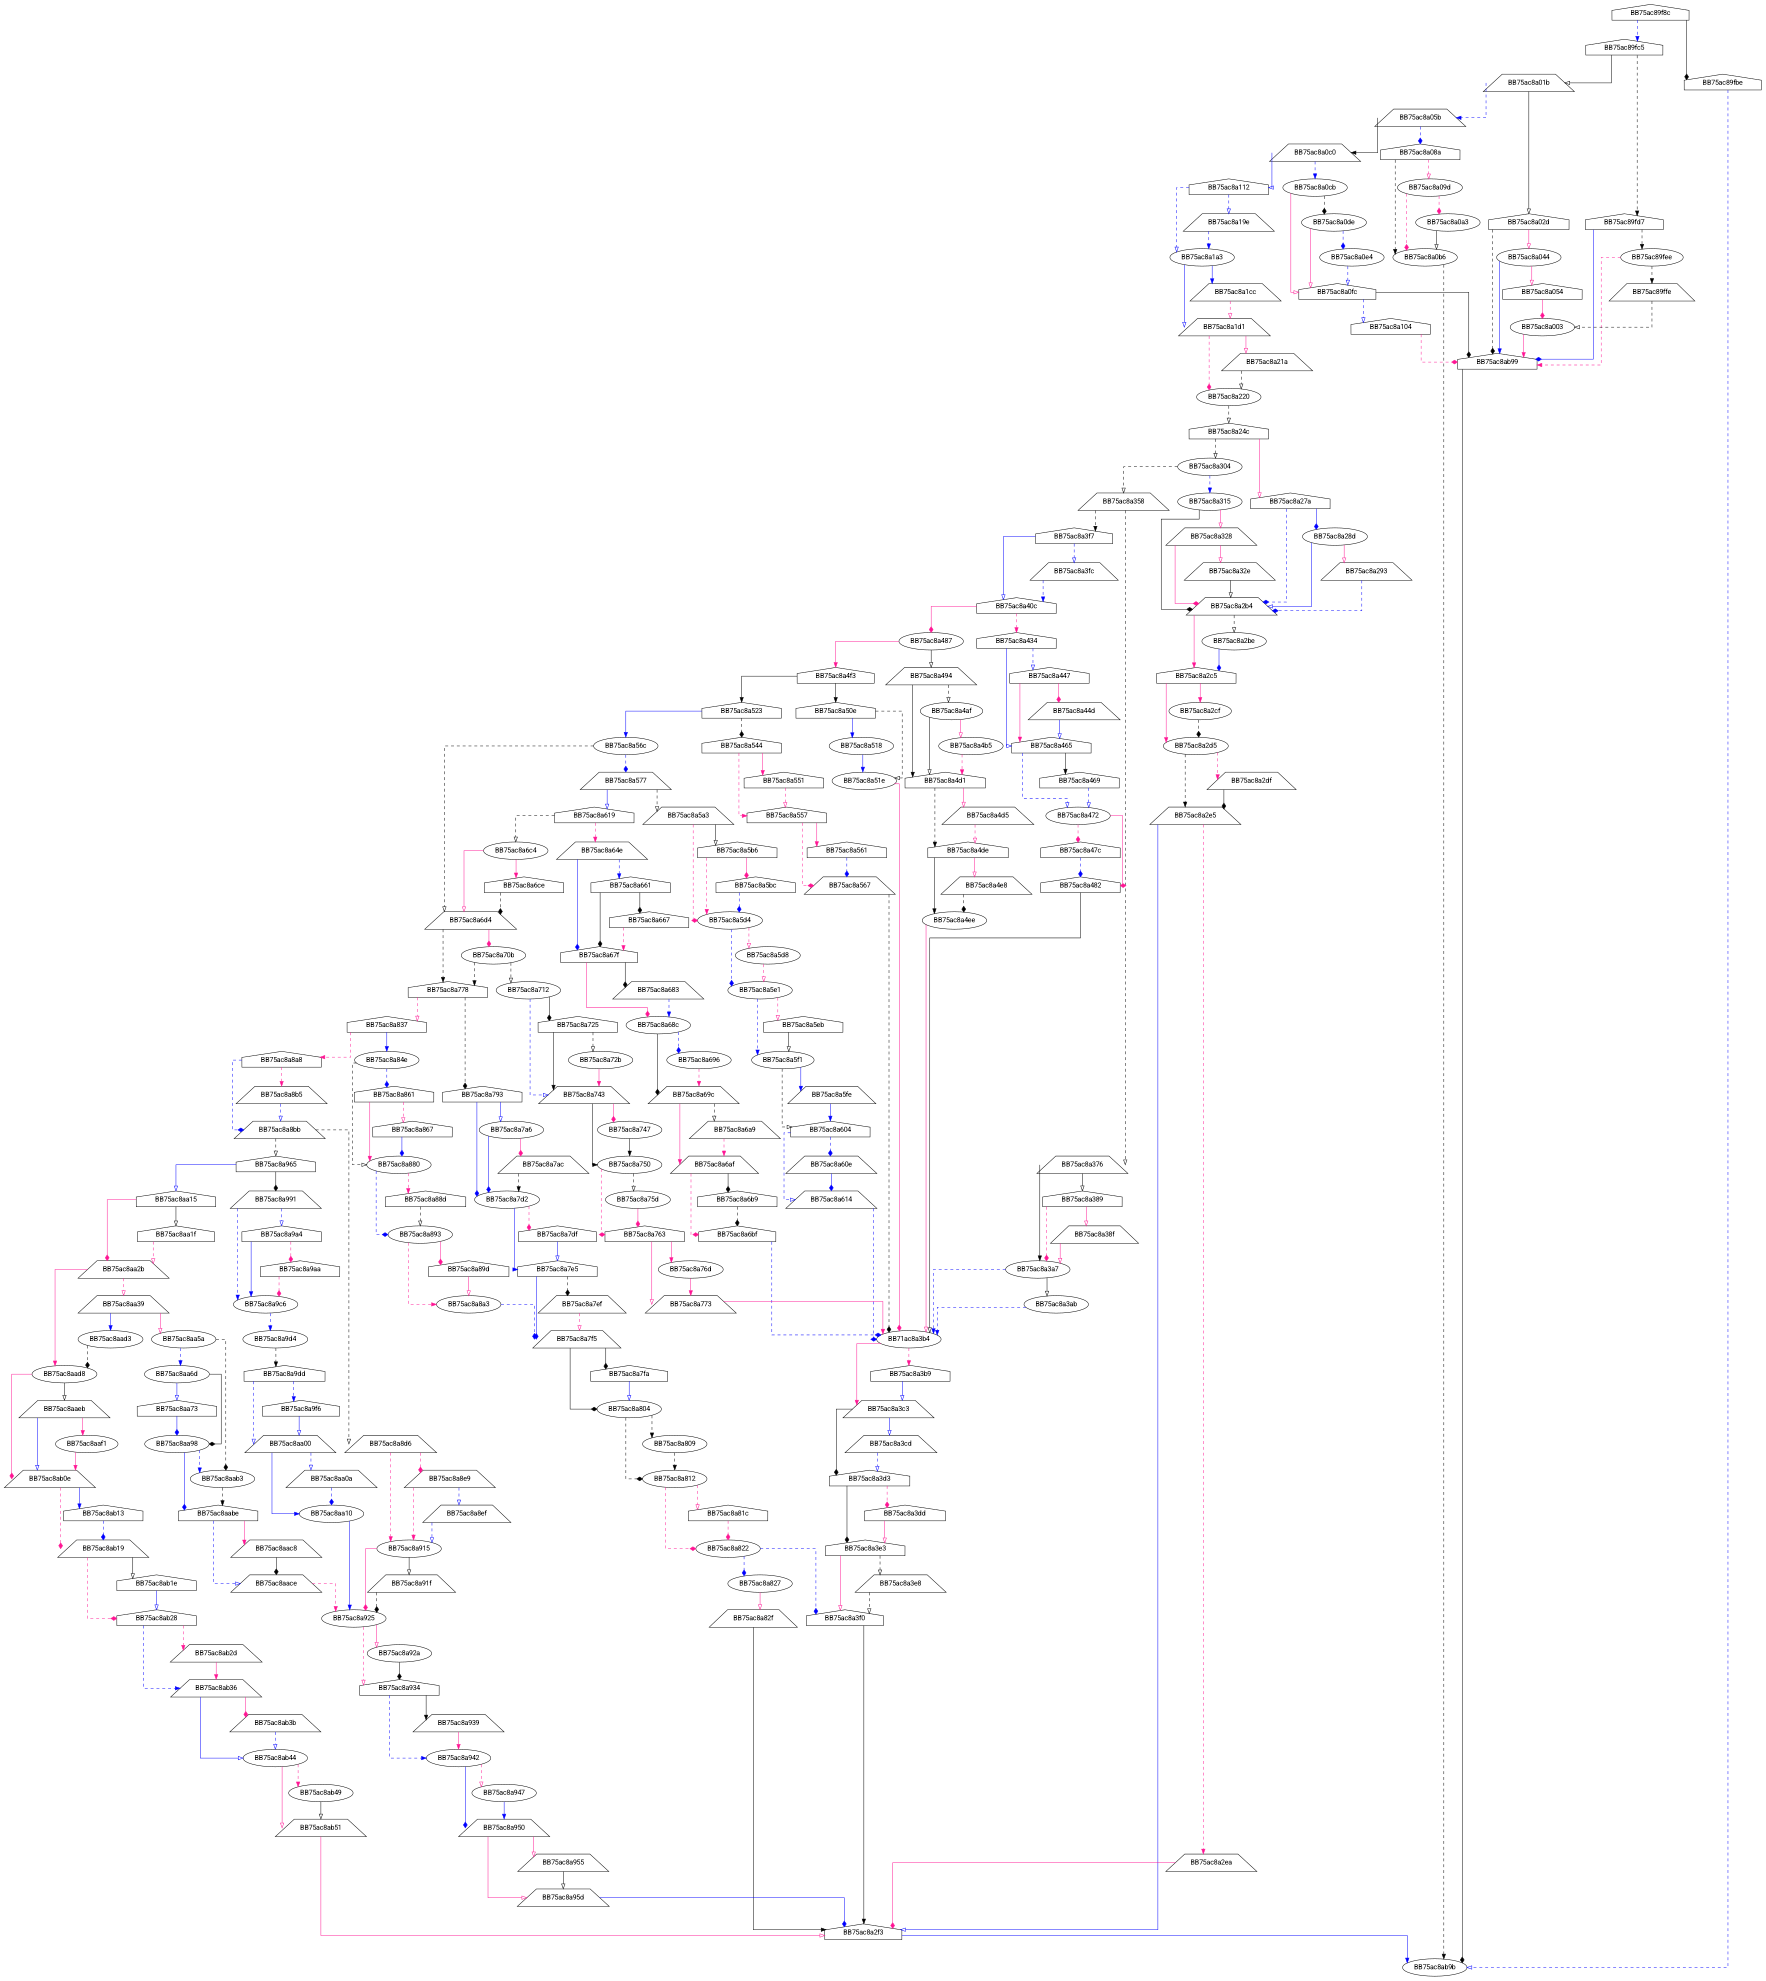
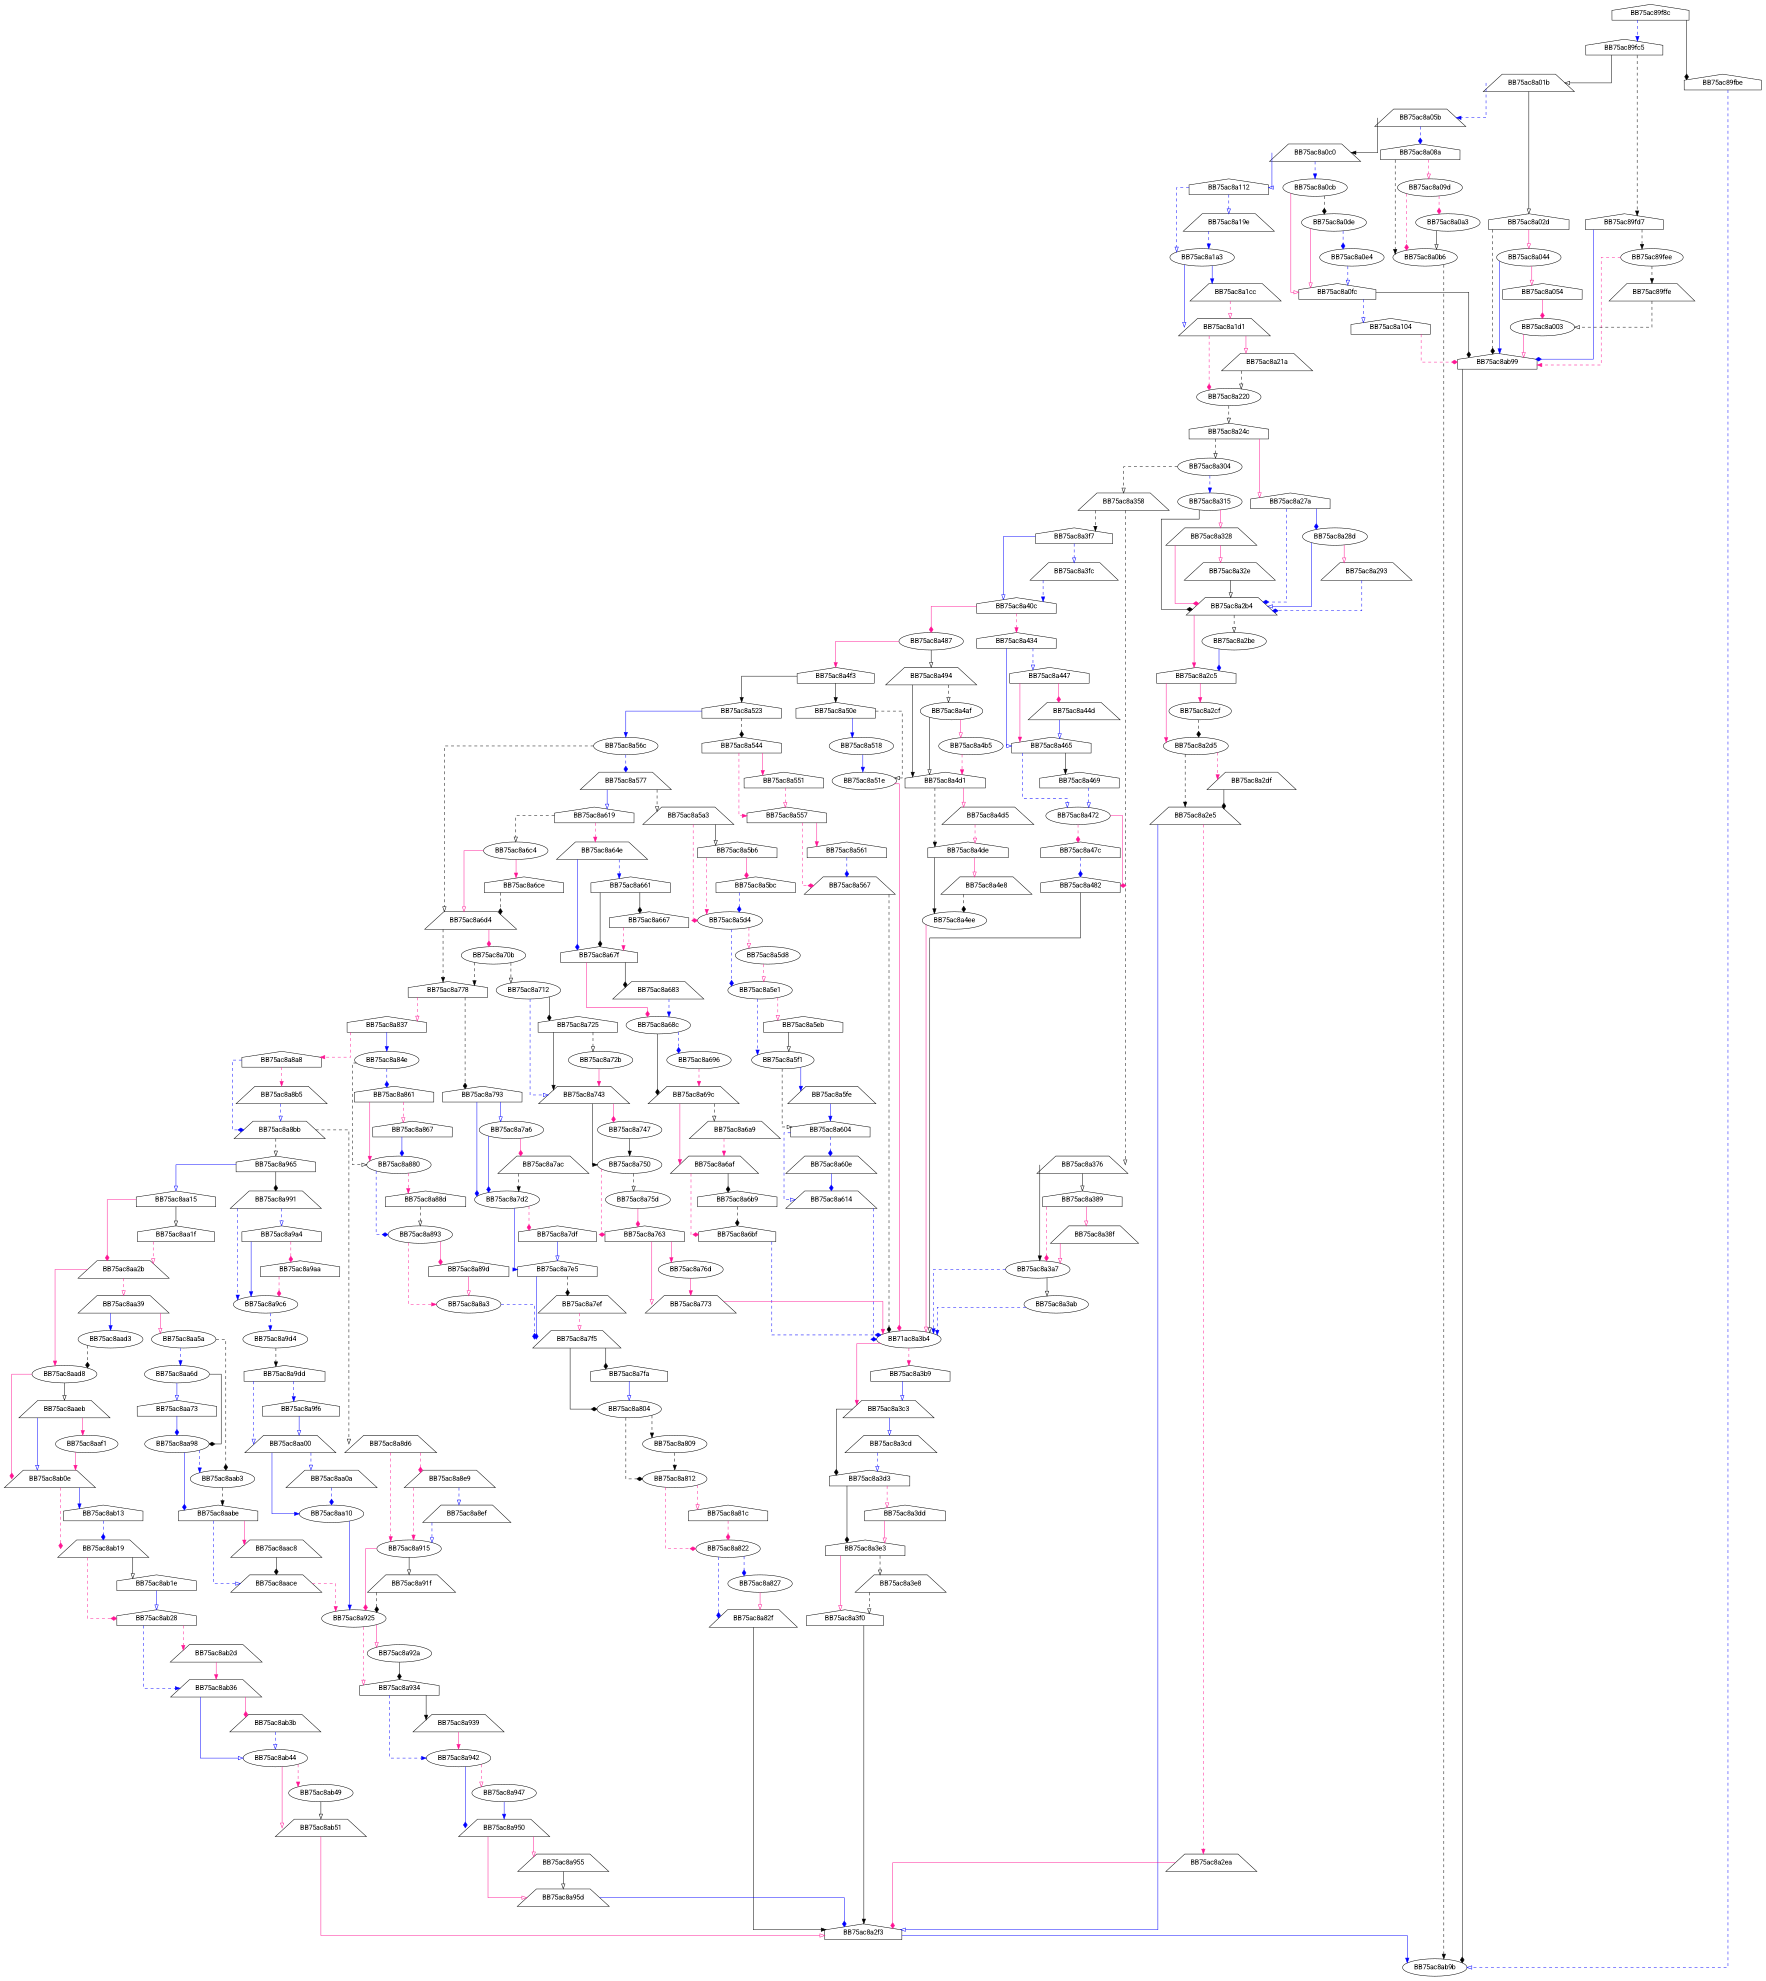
edge "BB75ac8a003" -> "BB75ac8ab99": arrowhead normal -> onormal
edge "BB75ac8a3d3" -> "BB75ac8a3dd": arrowhead diamond -> onormal
edge "BB75ac8a822" -> "BB75ac8a3f0": now "BB75ac8a822" -> "BB75ac8a82f"
